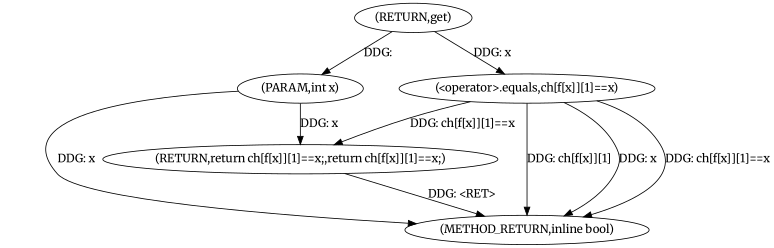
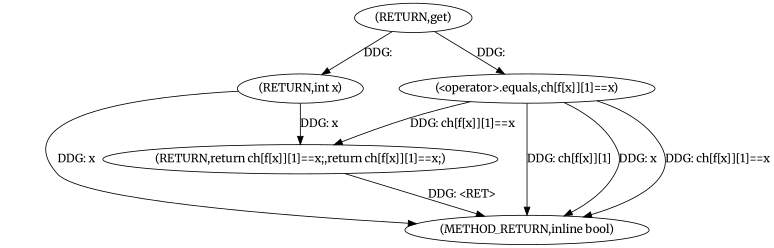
edge "(RETURN,get)" -> "(<operator>.equals,ch[f[x]][1]==x)": label "DDG: x" -> "DDG: "
node "(PARAM,int x)": label "(PARAM,int x)" -> "(RETURN,int x)"
